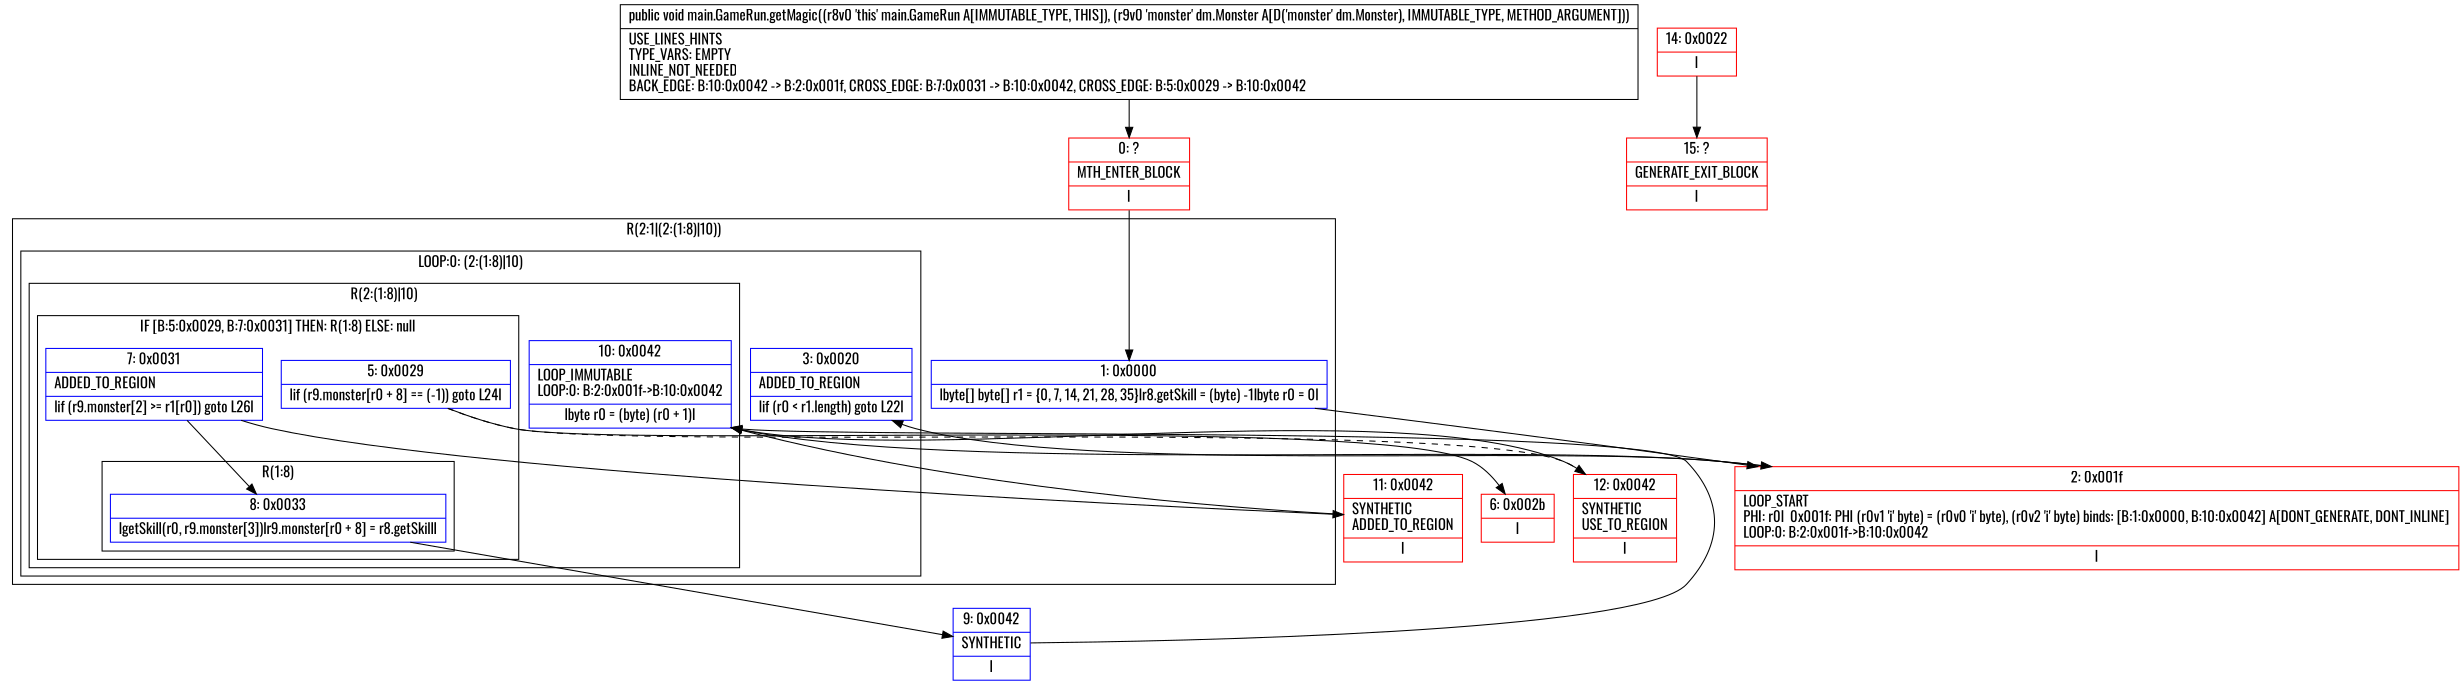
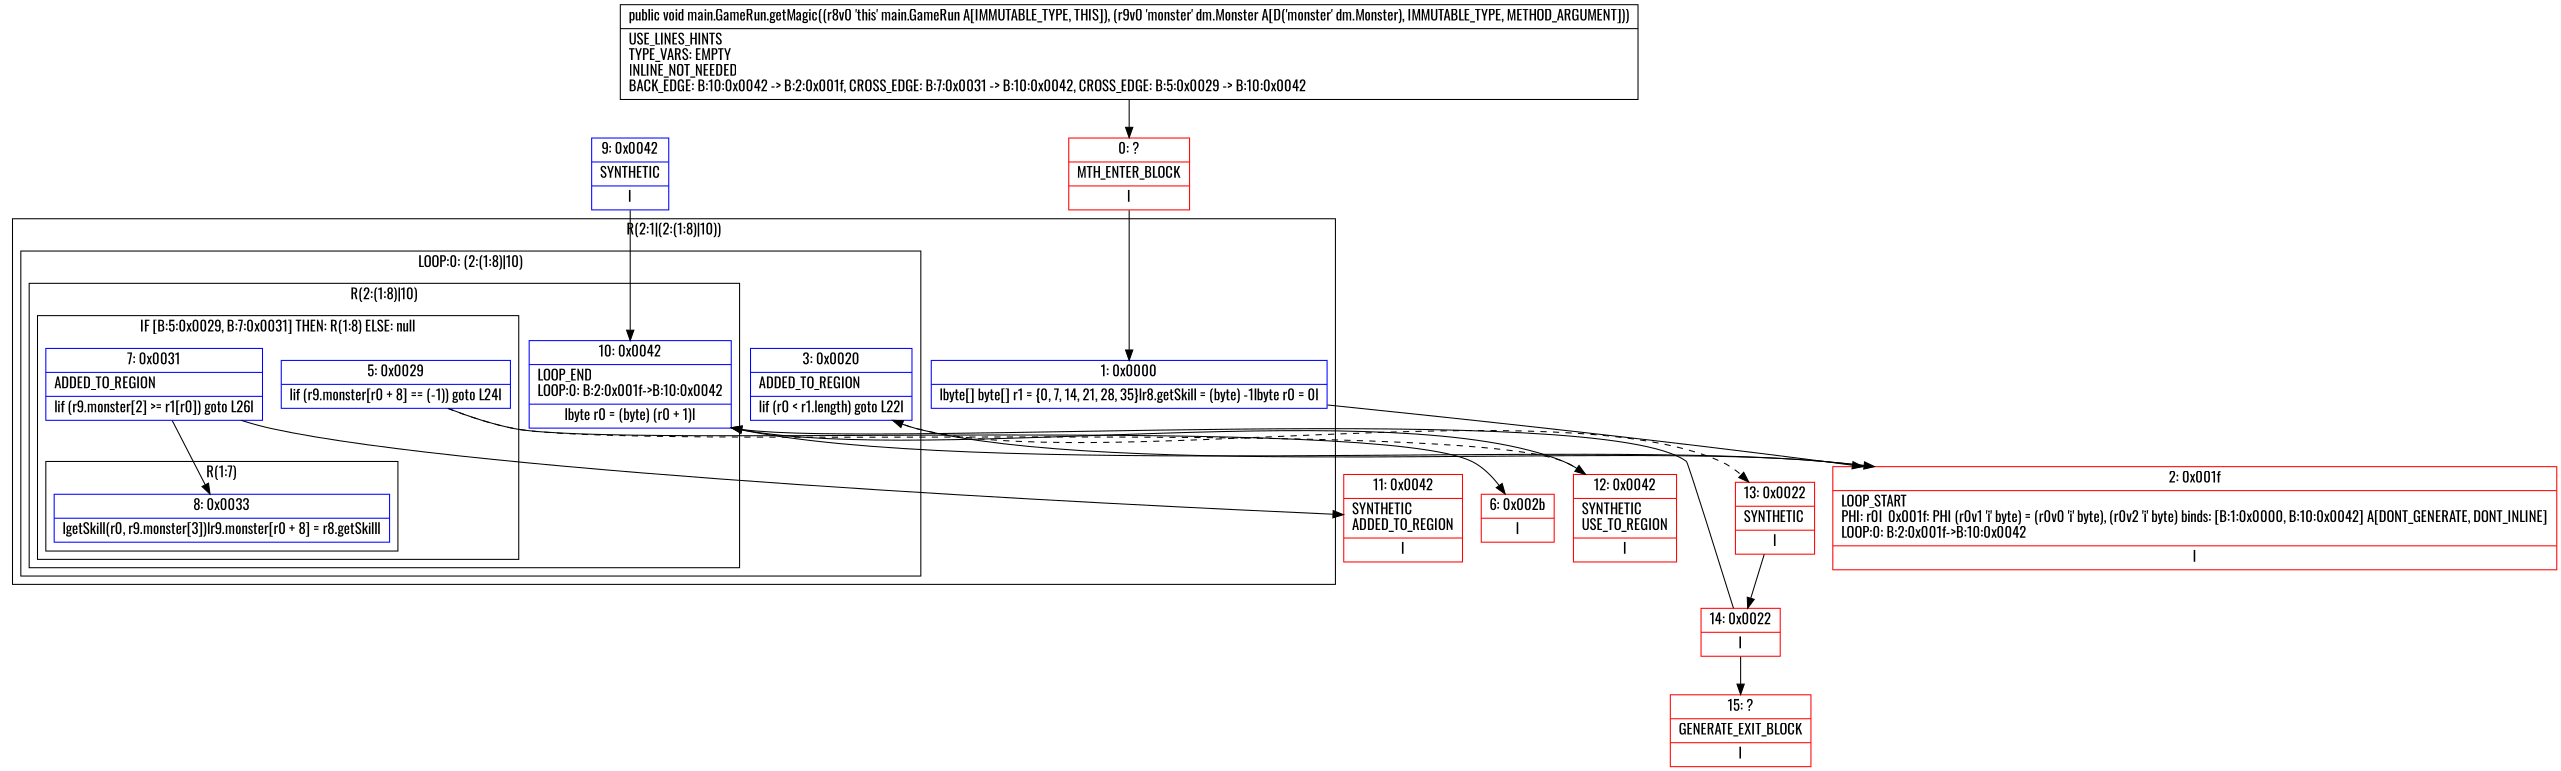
node "10: 0x0042": text "LOOP_IMMUTABLE" -> "LOOP_END"
cluster "R(1:8)": label "R(1:8)" -> "R(1:7)"
edge "11: 0x0042" -> "10: 0x0042": now "14: 0x0022" -> "10: 0x0042"
node "13: 0x0022": added
edge "8: 0x0033" -> "9: 0x0042": removed
